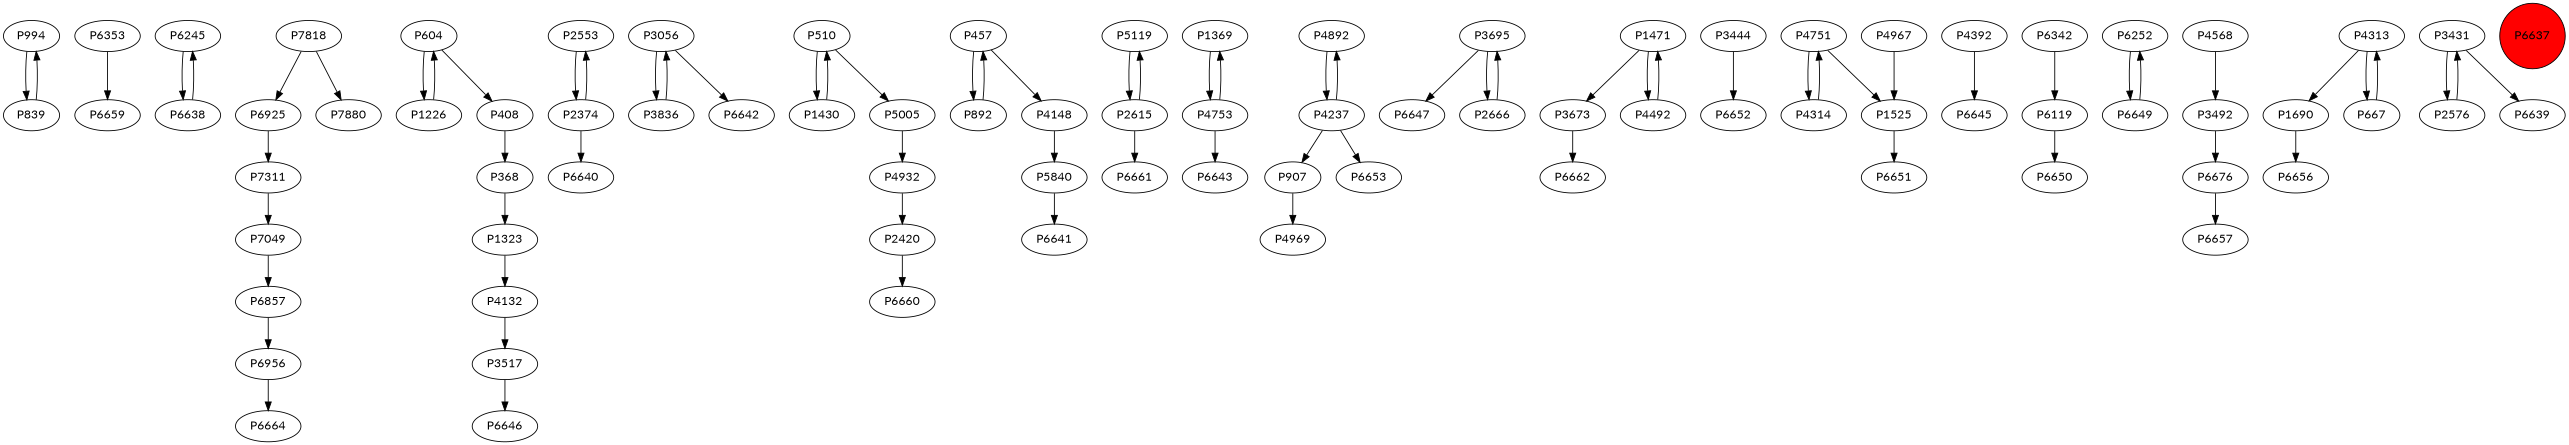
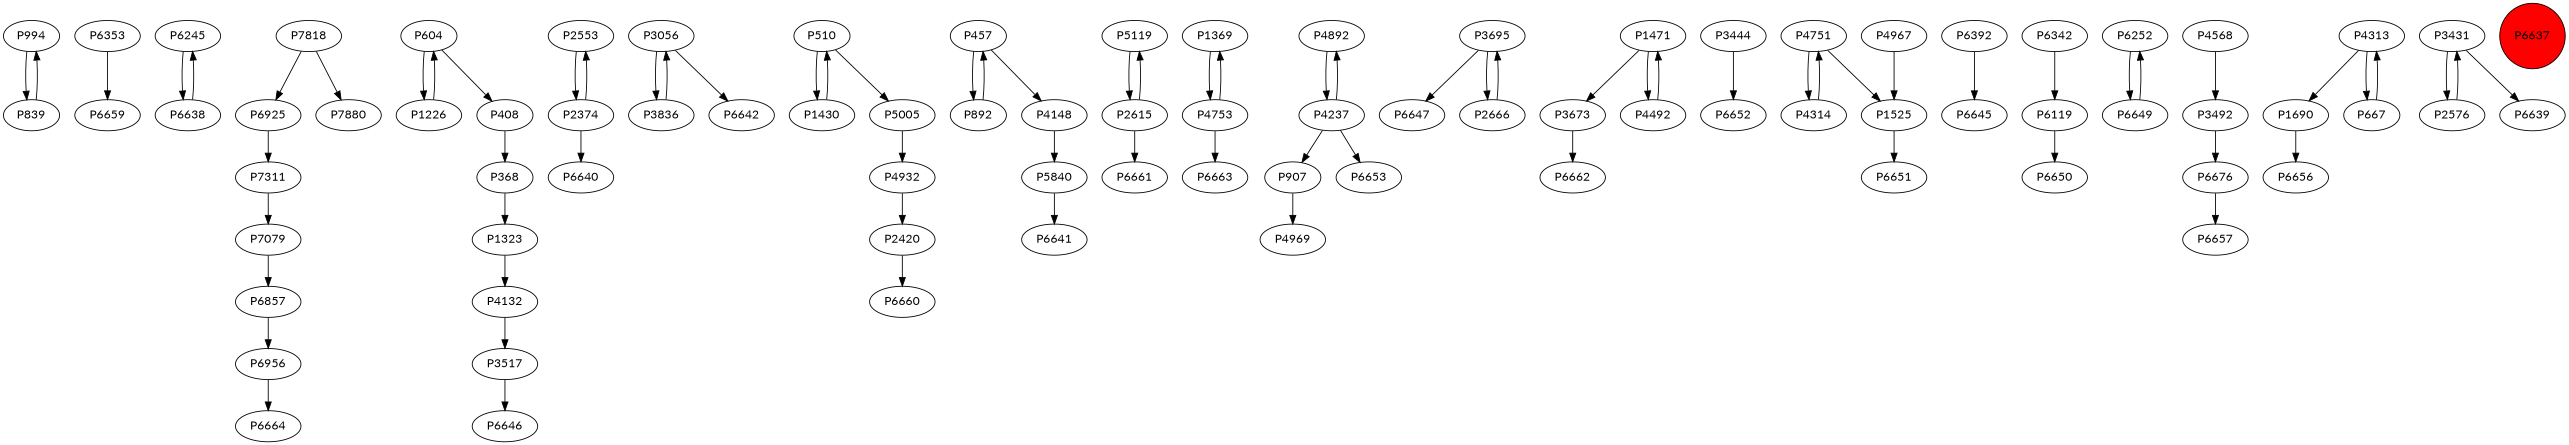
node "P4392": label "P4392" -> "P6392"
node "P6643": label "P6643" -> "P6663"
node "P7049": label "P7049" -> "P7079"
